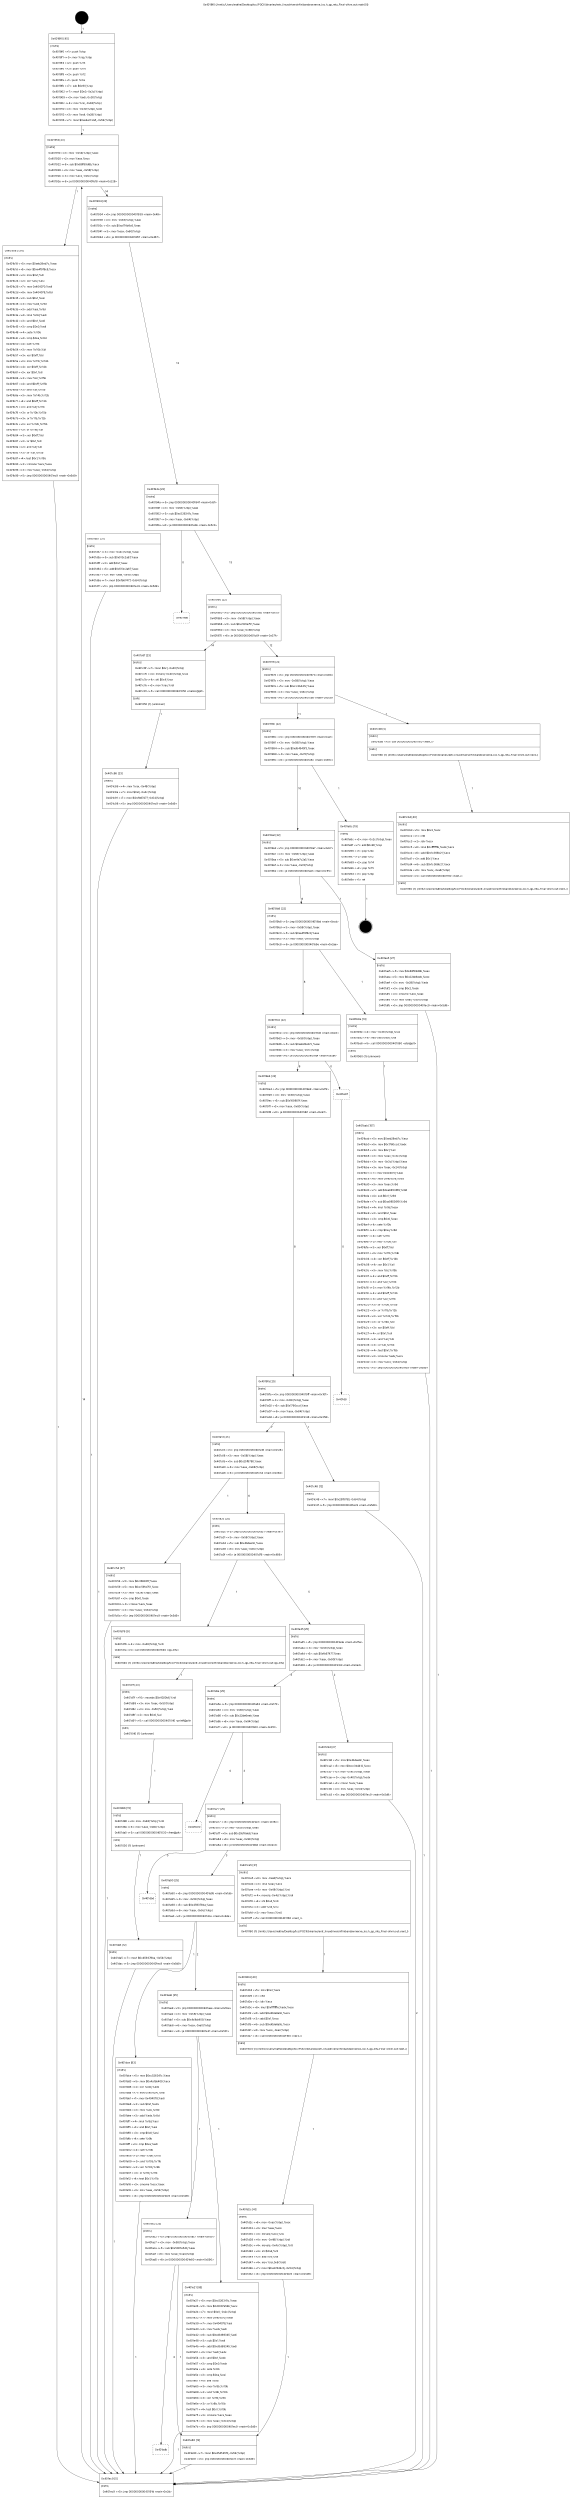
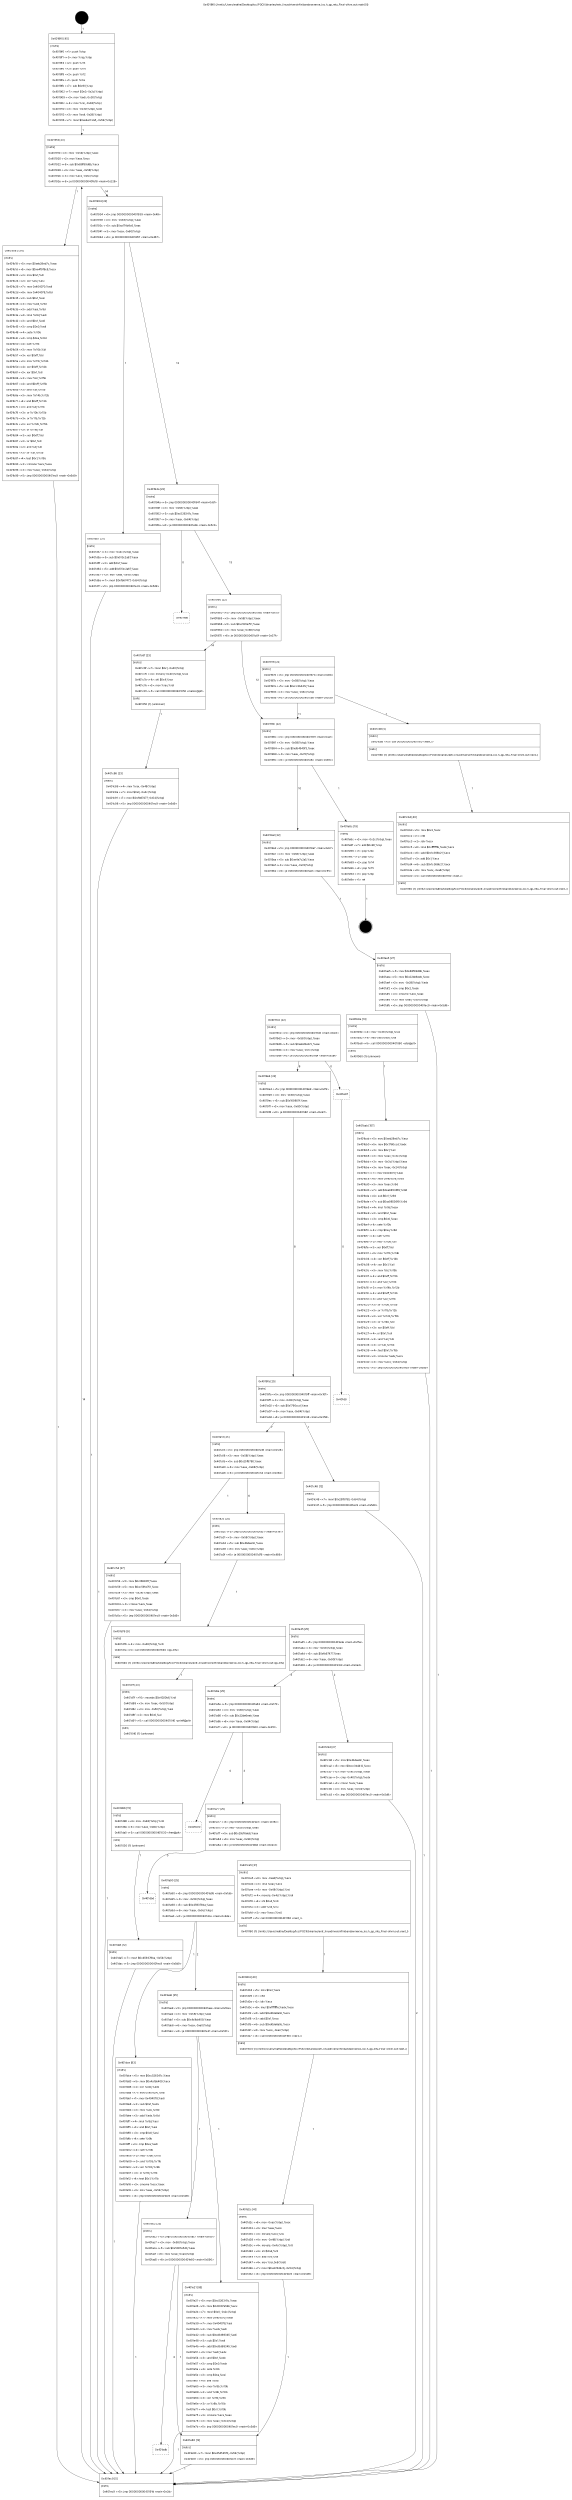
edge "0x401934 [22]" -> "0x401d57 [31]": added, label "1"
edge "0x401960 [22]" -> "0x401976 [22]": now "0x401960 [22]" -> "0x40198c [22]"
node "0x4019b8 [22]": removed
edge "0x401a2c [25]" -> "0x401a45 [25]": removed, label "5"
edge "0x401d7f [23]" -> "0x401d96 [15]": removed, label "1"
edge "0x401a77 [25]" -> "0x401a90 [25]": removed, label "3"
